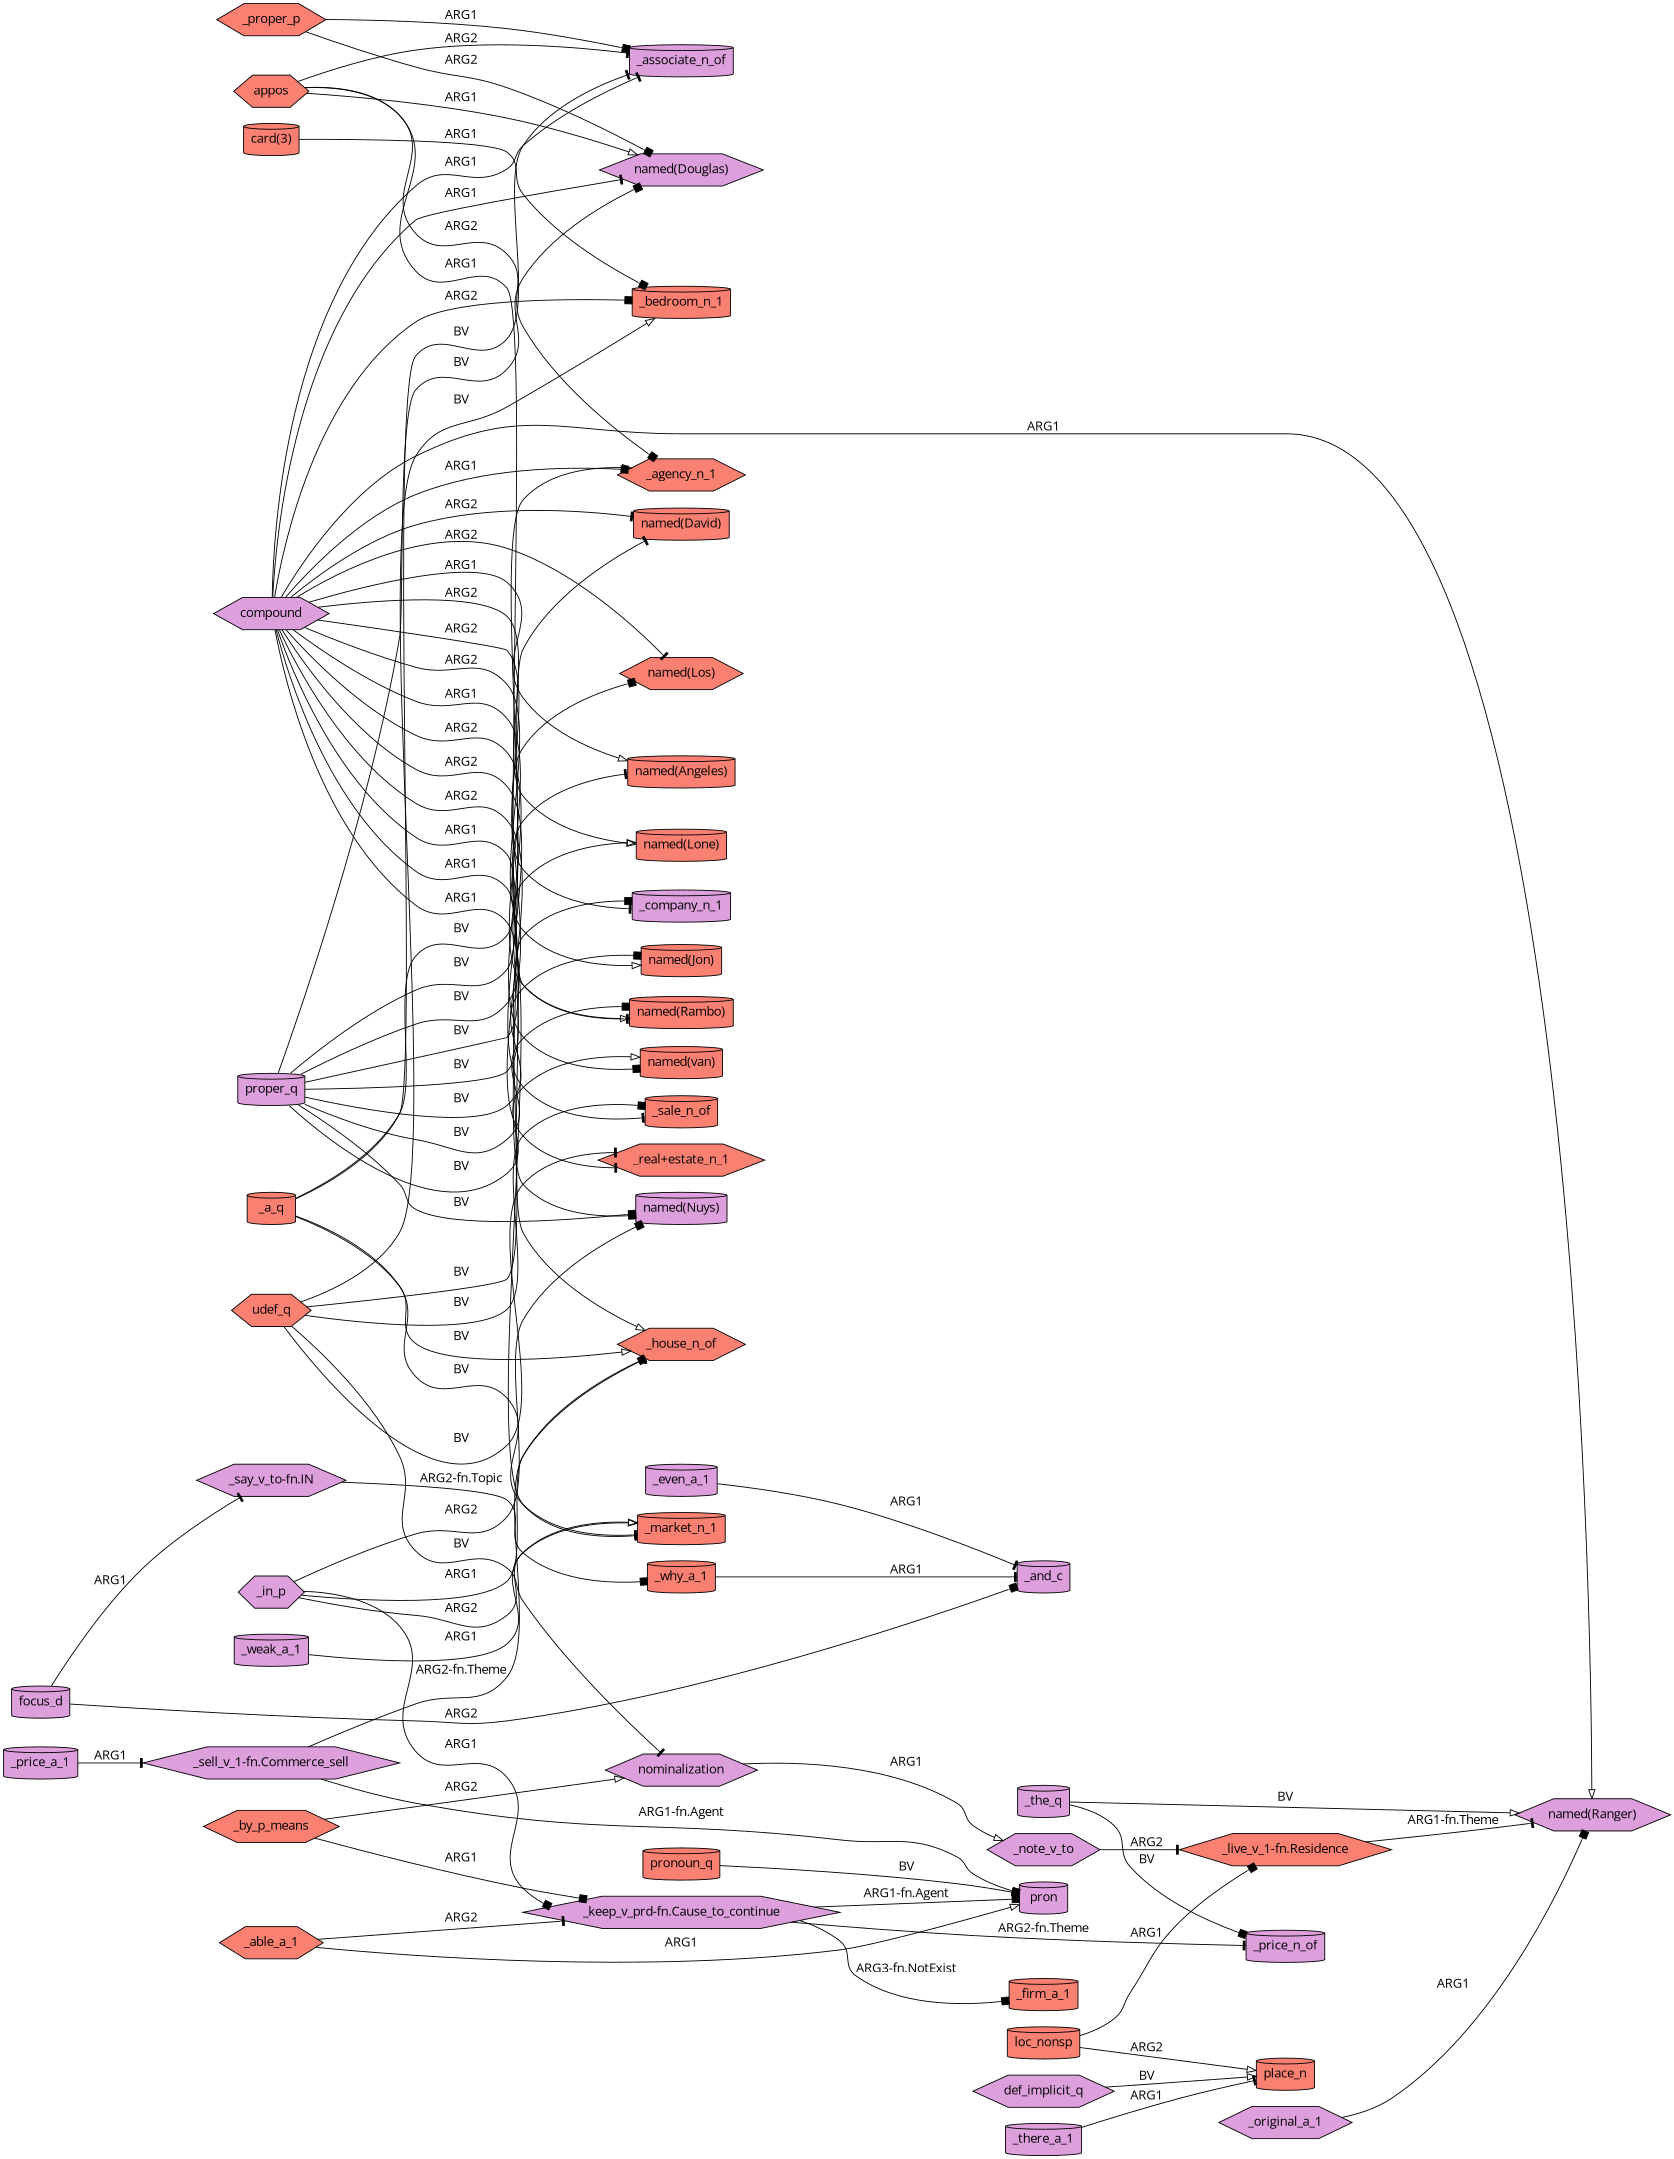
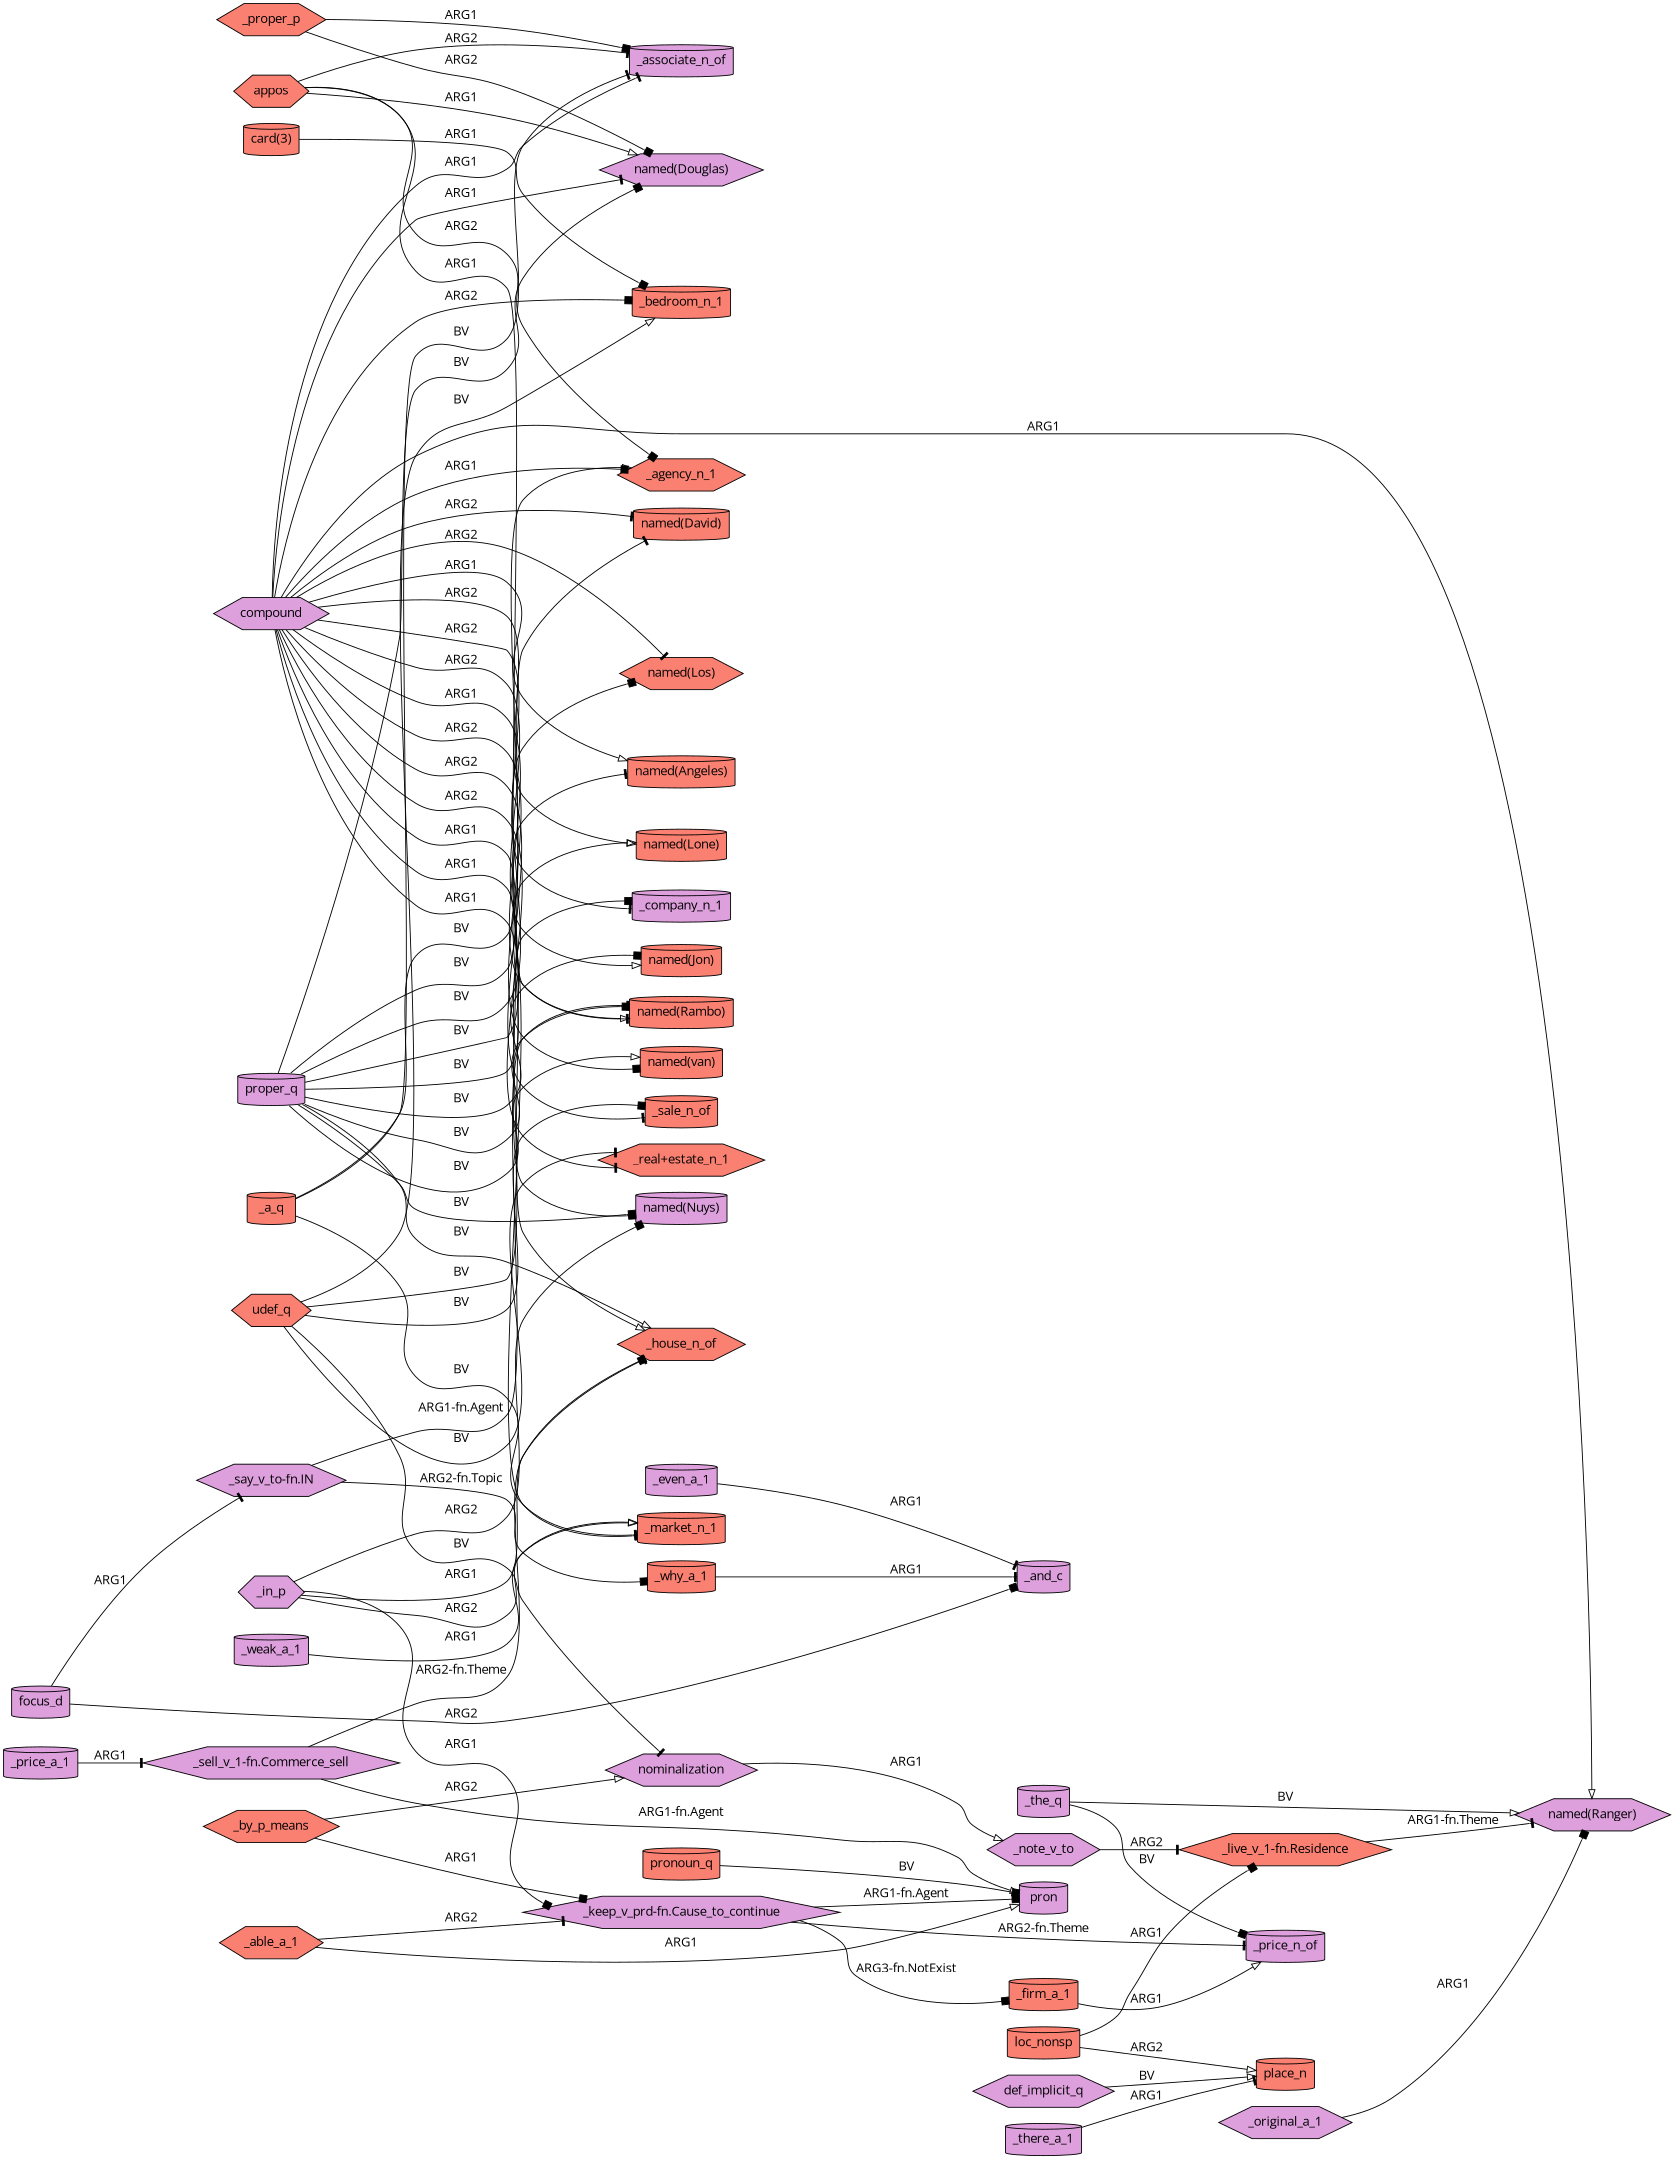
edge "_a_q" -> "_house_n_of": now "proper_q" -> "_house_n_of"
edge "_say_v_to-fn.IN" -> "named(Rambo)": added, label "ARG1-fn.Agent"
edge "_sell_v_1-fn.Commerce_sell" -> "pron": arrowhead box -> onormal
edge "_firm_a_1" -> "_price_n_of": added, label "ARG1"
